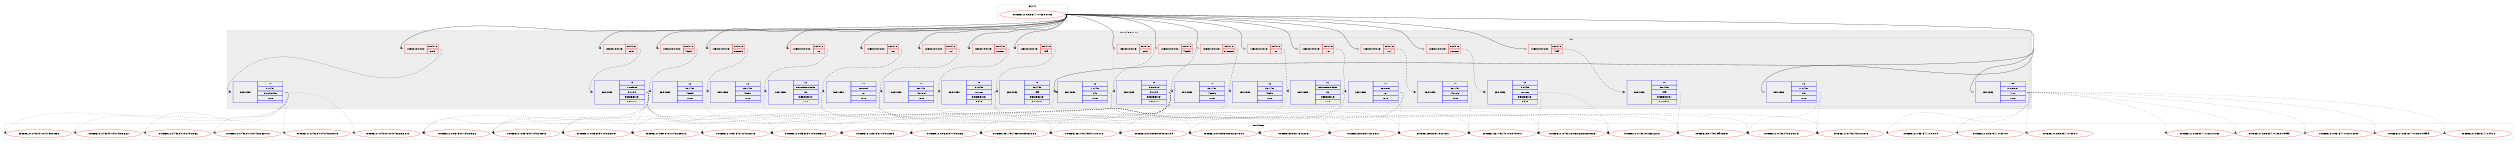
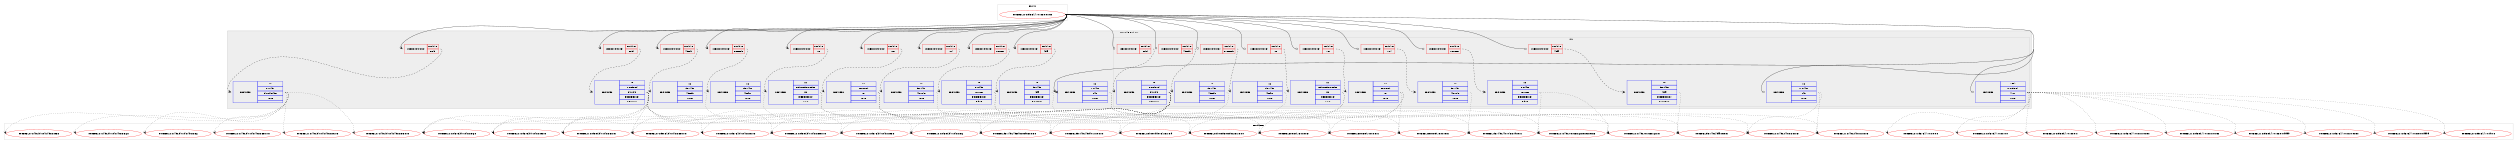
node "portage://sci-mathematics/z3-4.8.9": label "portage://sci-mathematics/z3-4.8.9" -> "portage://sci-conditional/z3-4.8.9"
node "portage://sys-devel/llvm-11.1.0_rc1": added
